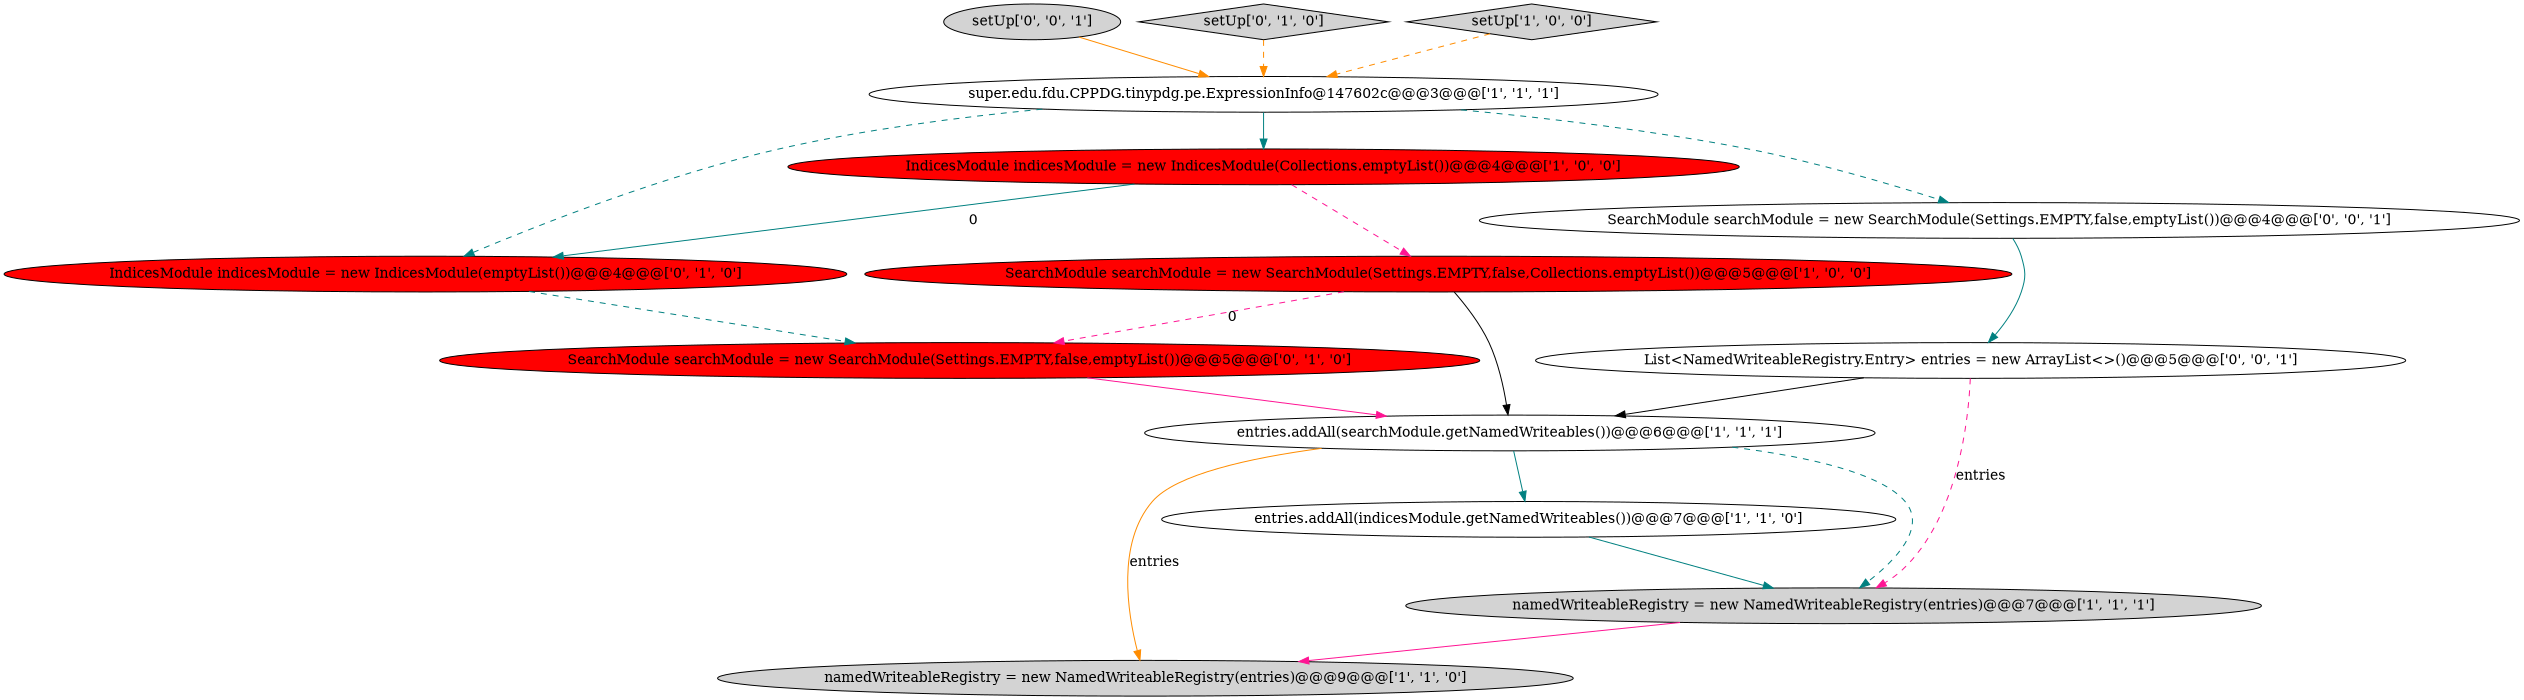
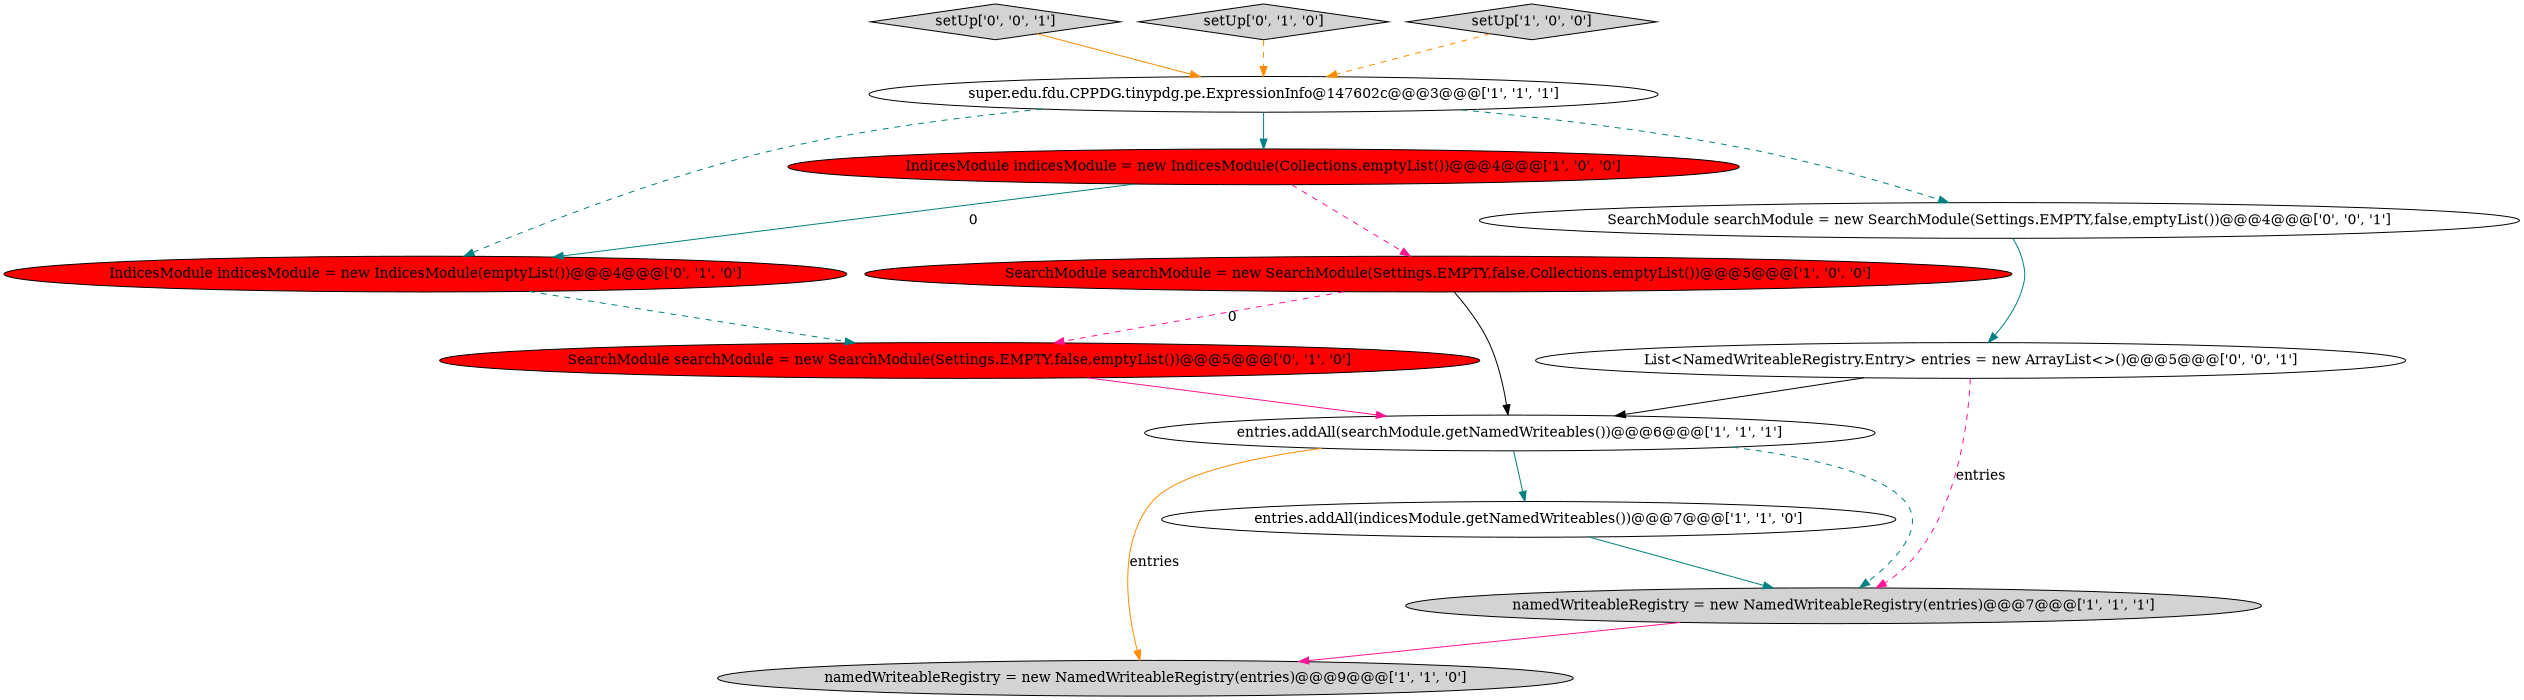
node "setUp['0', '0', '1']": shape ellipse -> diamond
